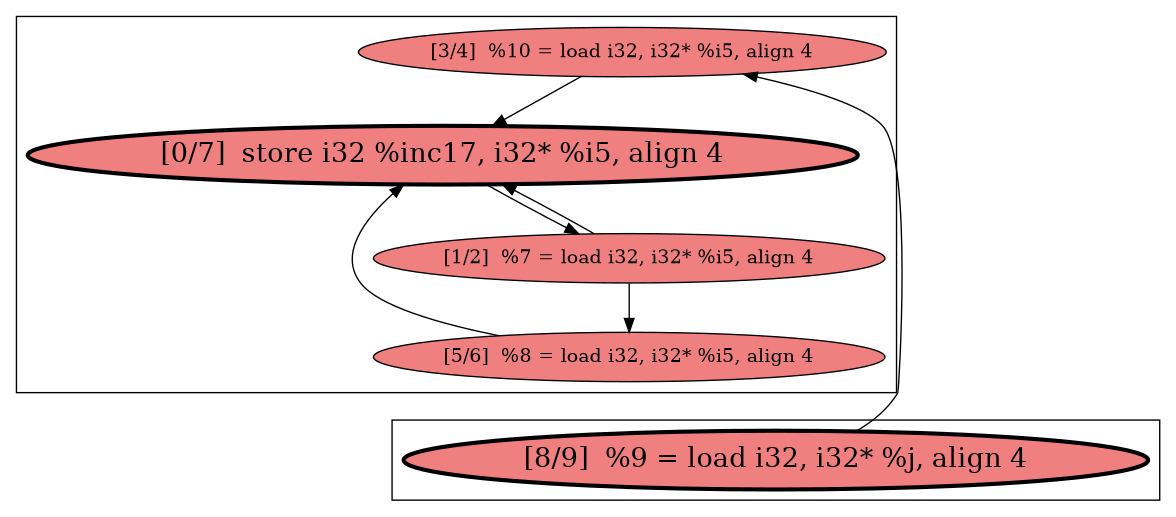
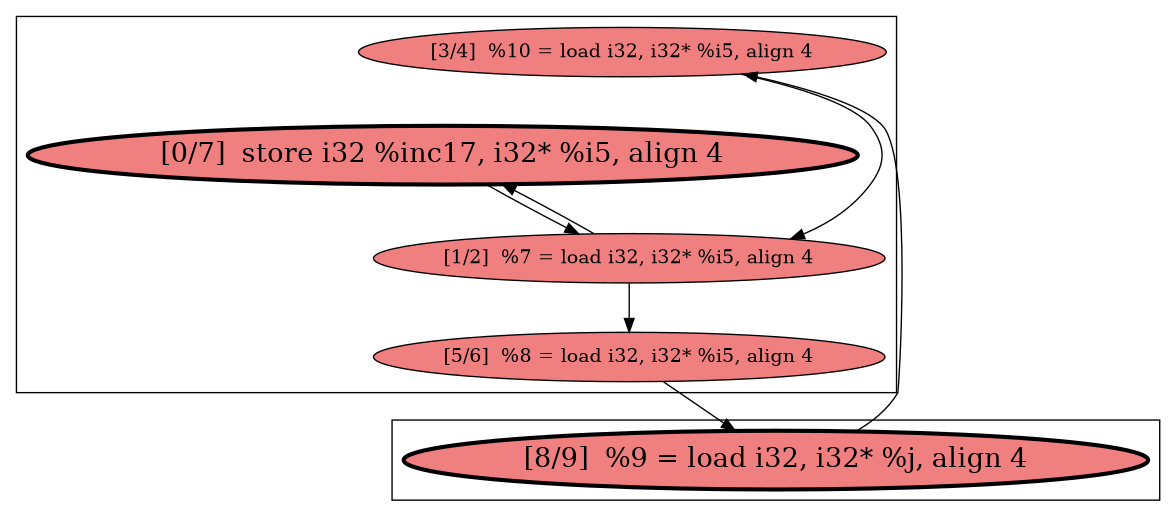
edge "[3/4]  %10 = load i32, i32* %i5, align 4" -> "[0/7]  store i32 %inc17, i32* %i5, align 4": now "[3/4]  %10 = load i32, i32* %i5, align 4" -> "[1/2]  %7 = load i32, i32* %i5, align 4"
edge "[5/6]  %8 = load i32, i32* %i5, align 4" -> "[0/7]  store i32 %inc17, i32* %i5, align 4": now "[5/6]  %8 = load i32, i32* %i5, align 4" -> "[8/9]  %9 = load i32, i32* %j, align 4"
